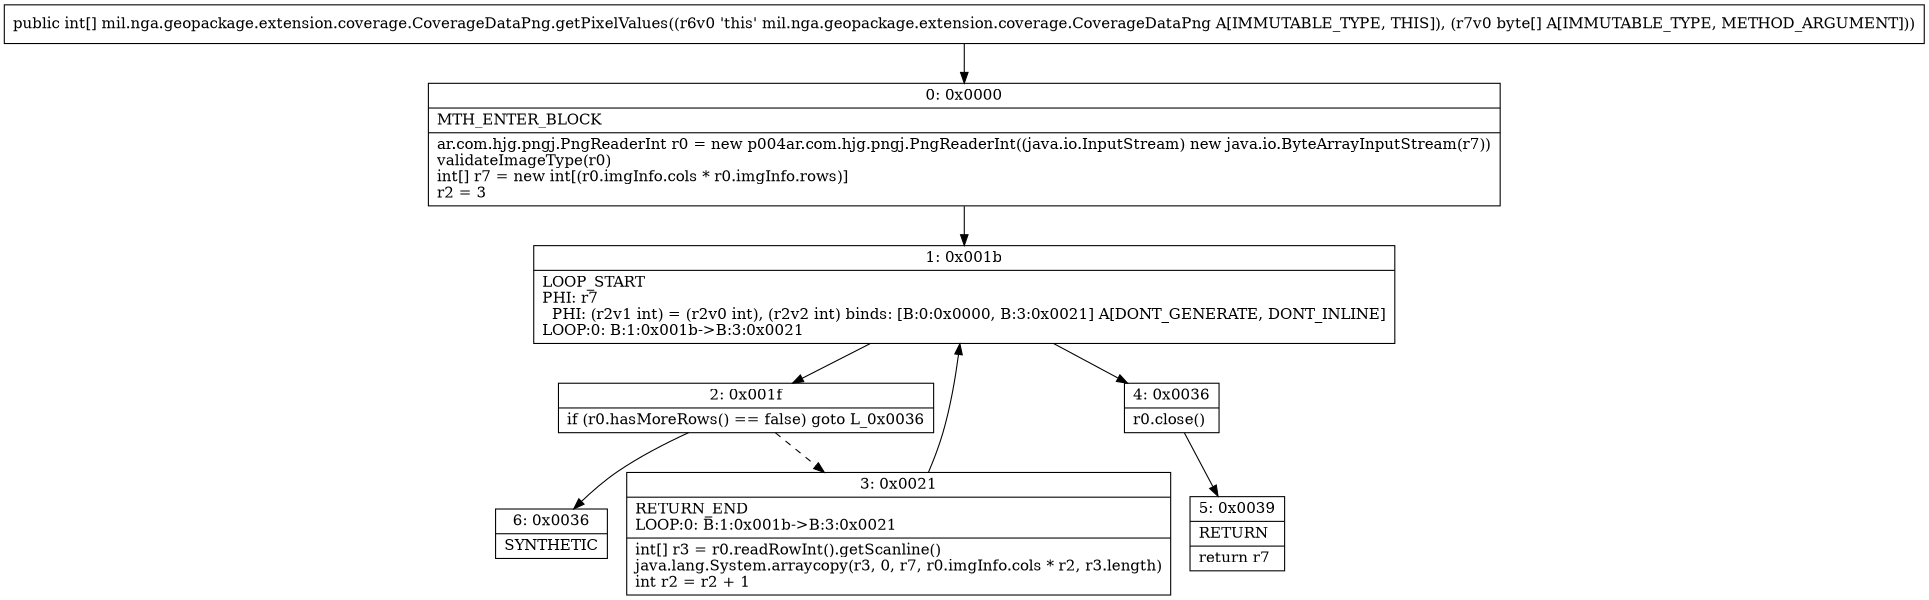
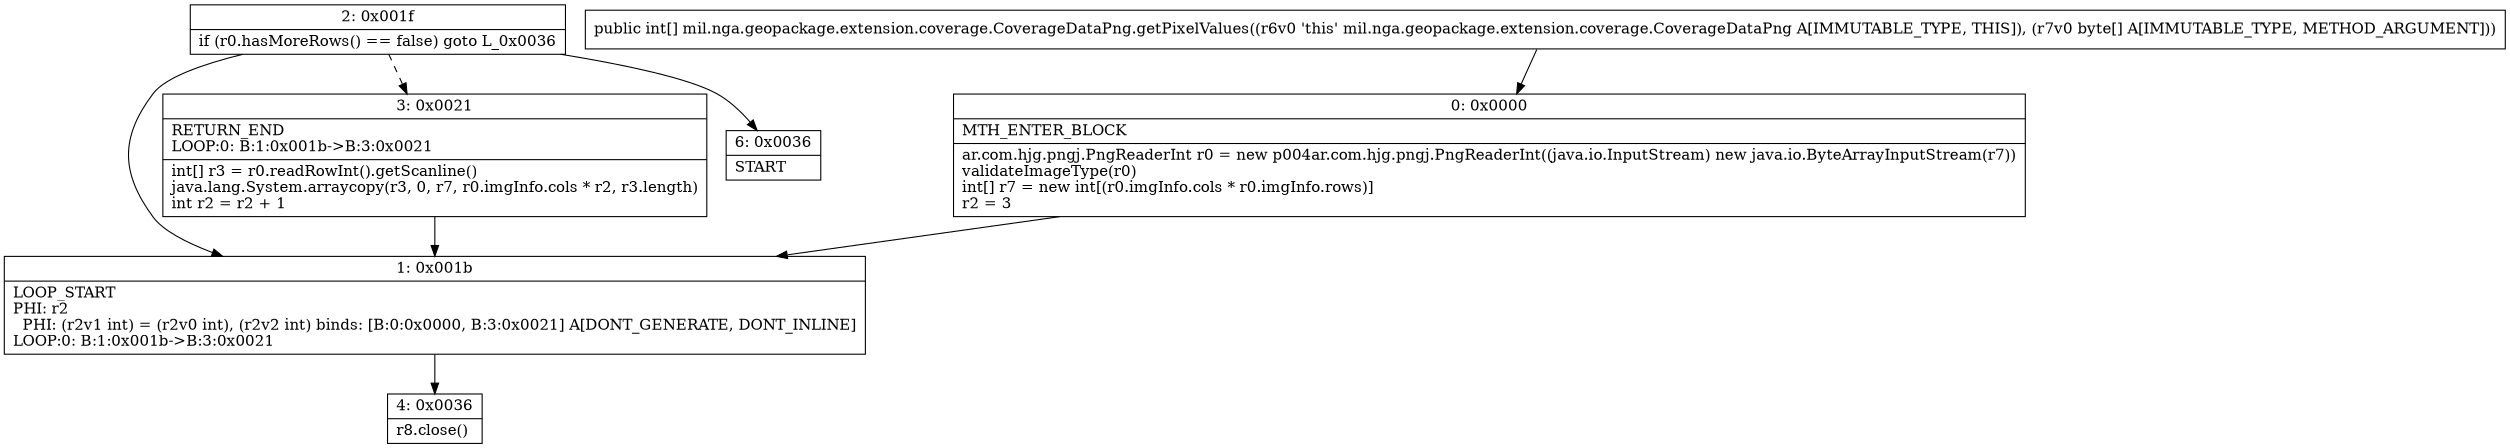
node "1: 0x001b": text "PHI: r7" -> "PHI: r2"
edge "1: 0x001b" -> "2: 0x001f": reversed
node "4: 0x0036": text "r0.close()" -> "r8.close()"
node "5: 0x0039": removed
node "6: 0x0036": text "SYNTHETIC" -> "START"
